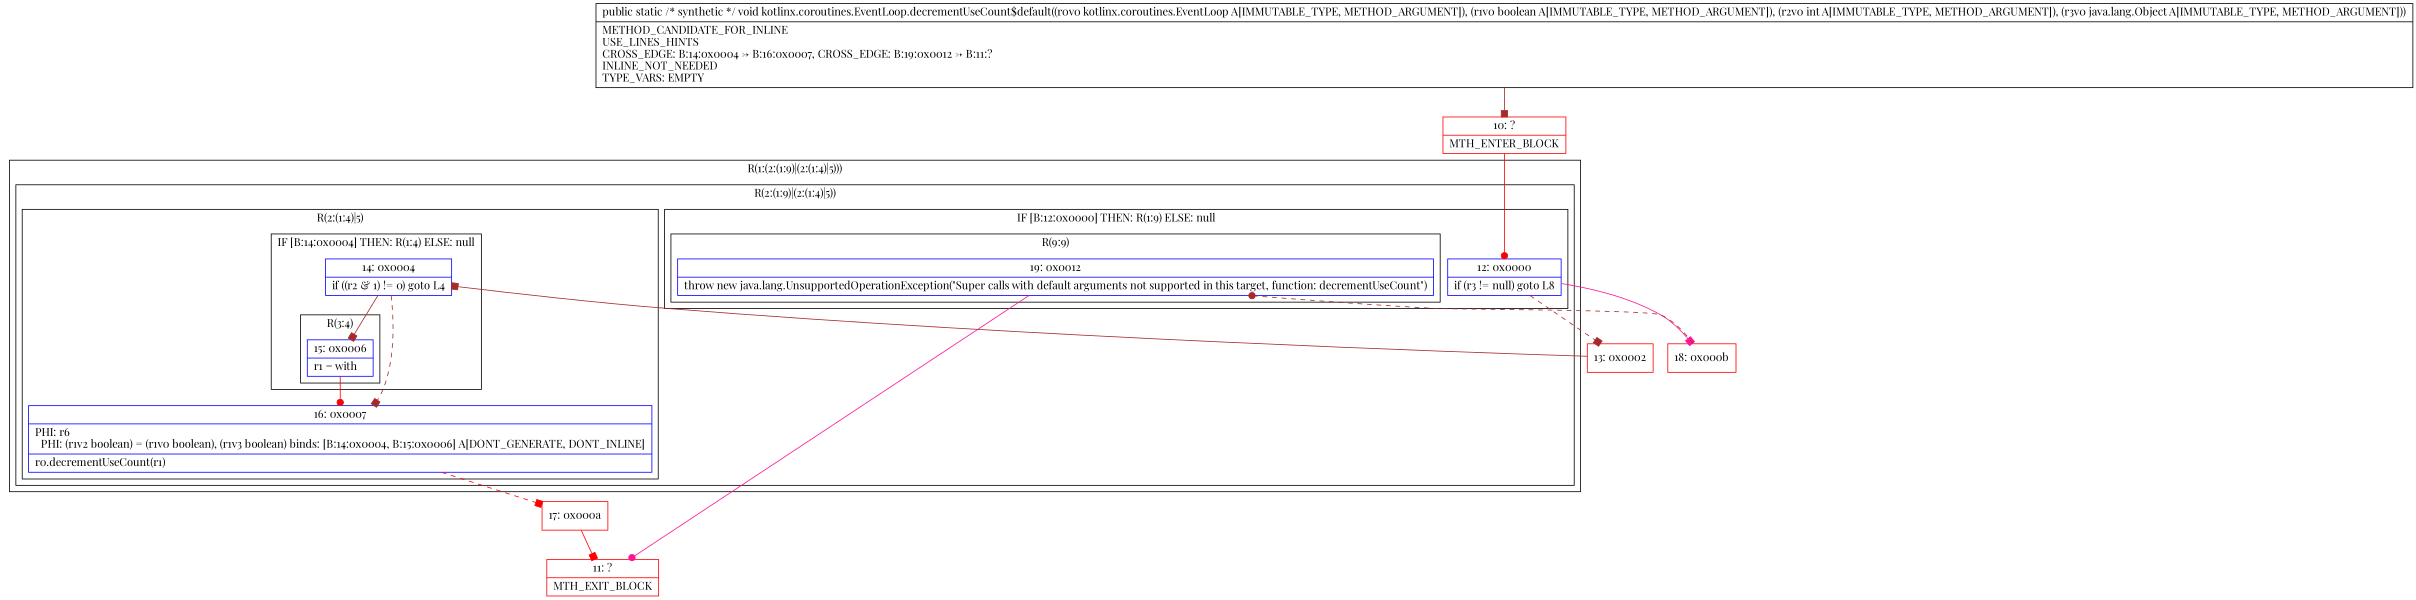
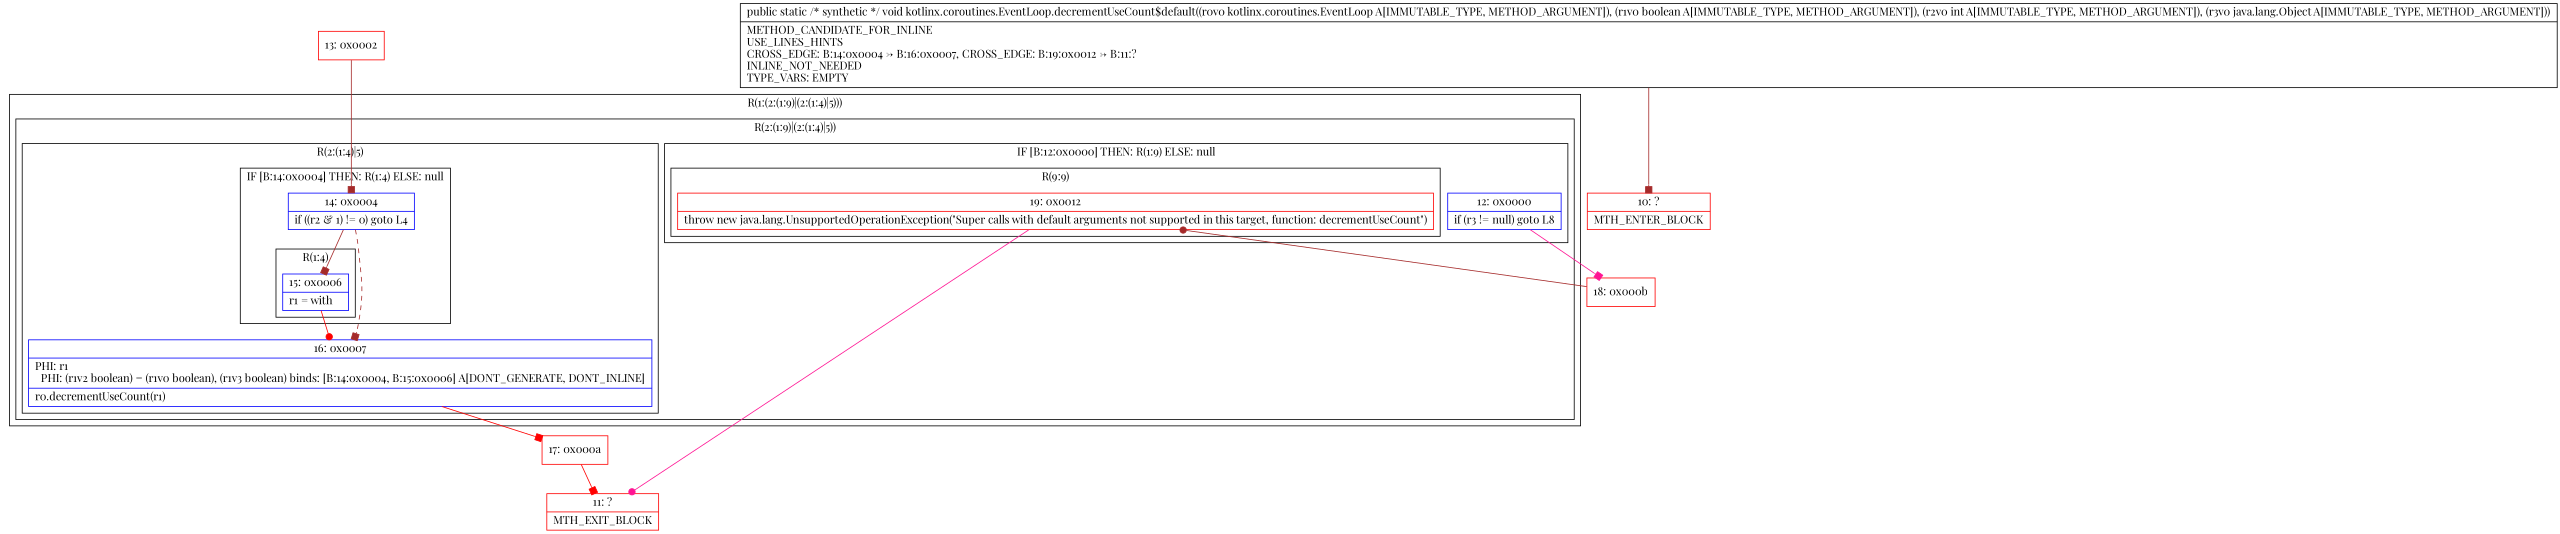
edge "10: ?" -> "12: 0x0000": removed
node "19: 0x0012": color blue -> red
edge "18: 0x000b" -> "19: 0x0012": style dashed -> solid
edge "12: 0x0000" -> "13: 0x0002": removed
cluster "R(3:4)": label "R(3:4)" -> "R(1:4)"
node "16: 0x0007": text "PHI: r6" -> "PHI: r1"
edge "16: 0x0007" -> "17: 0x000a": style dashed -> solid
